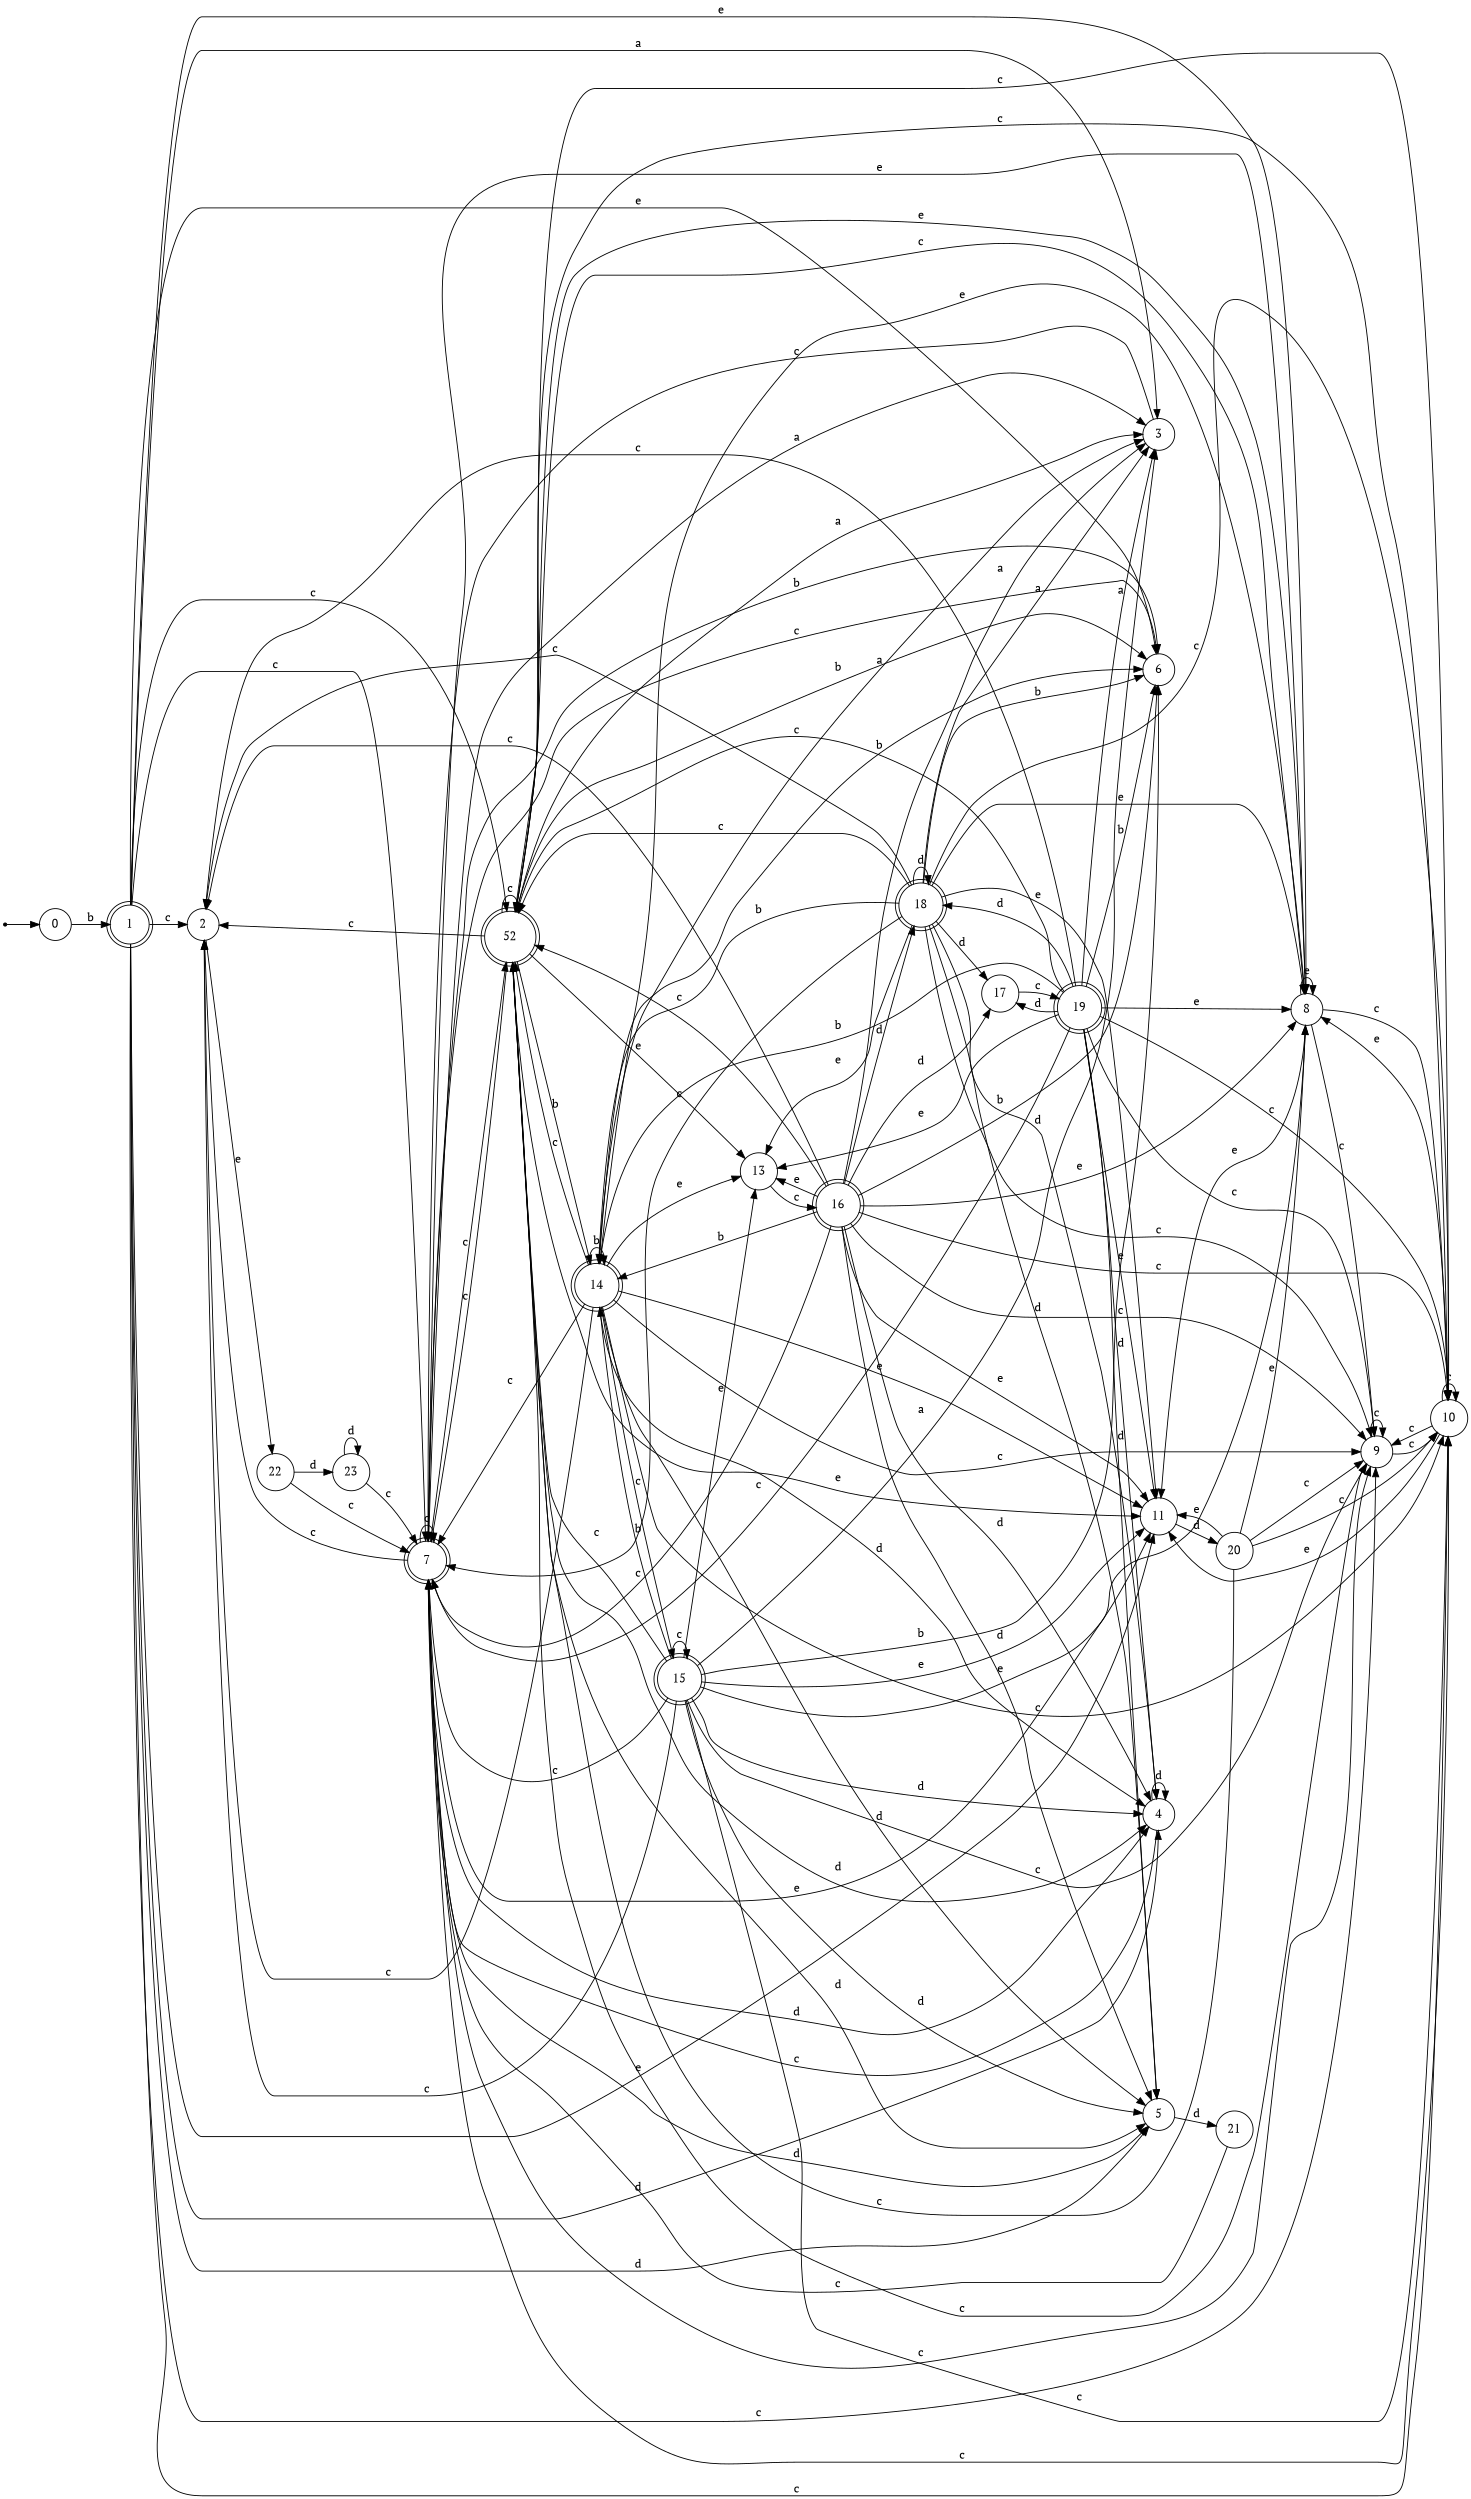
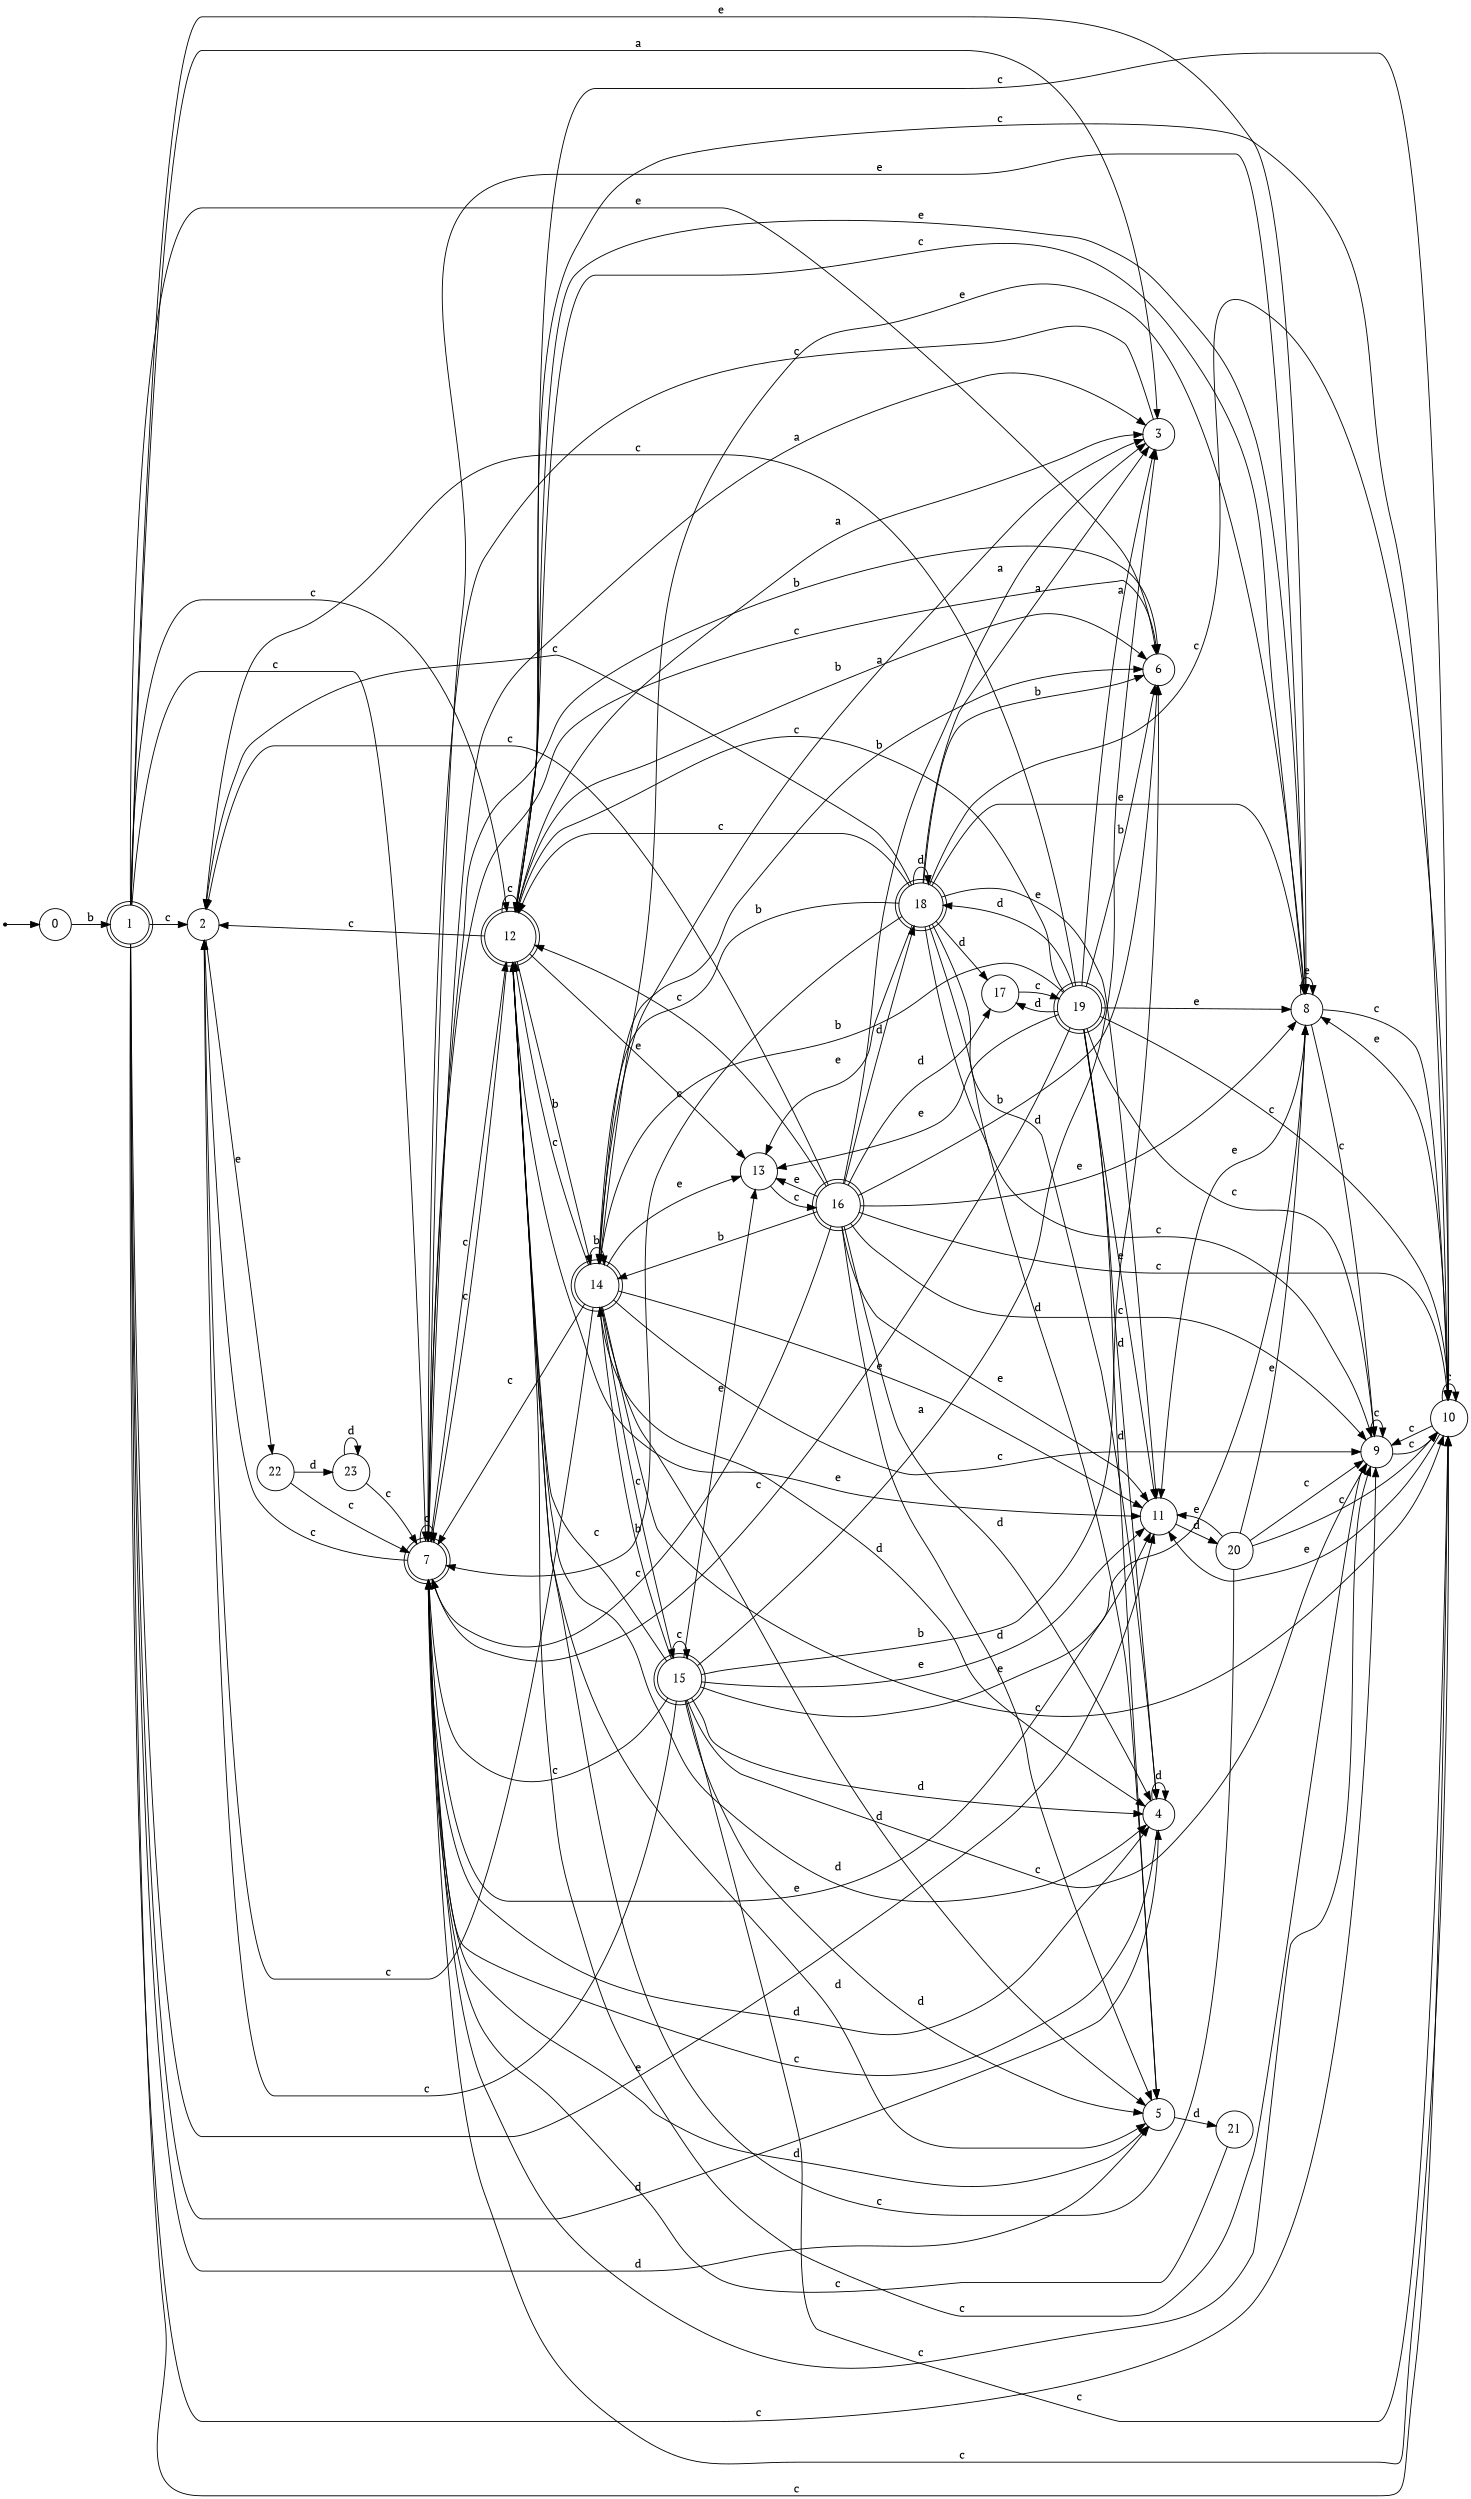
node "52": label "52" -> "12"
